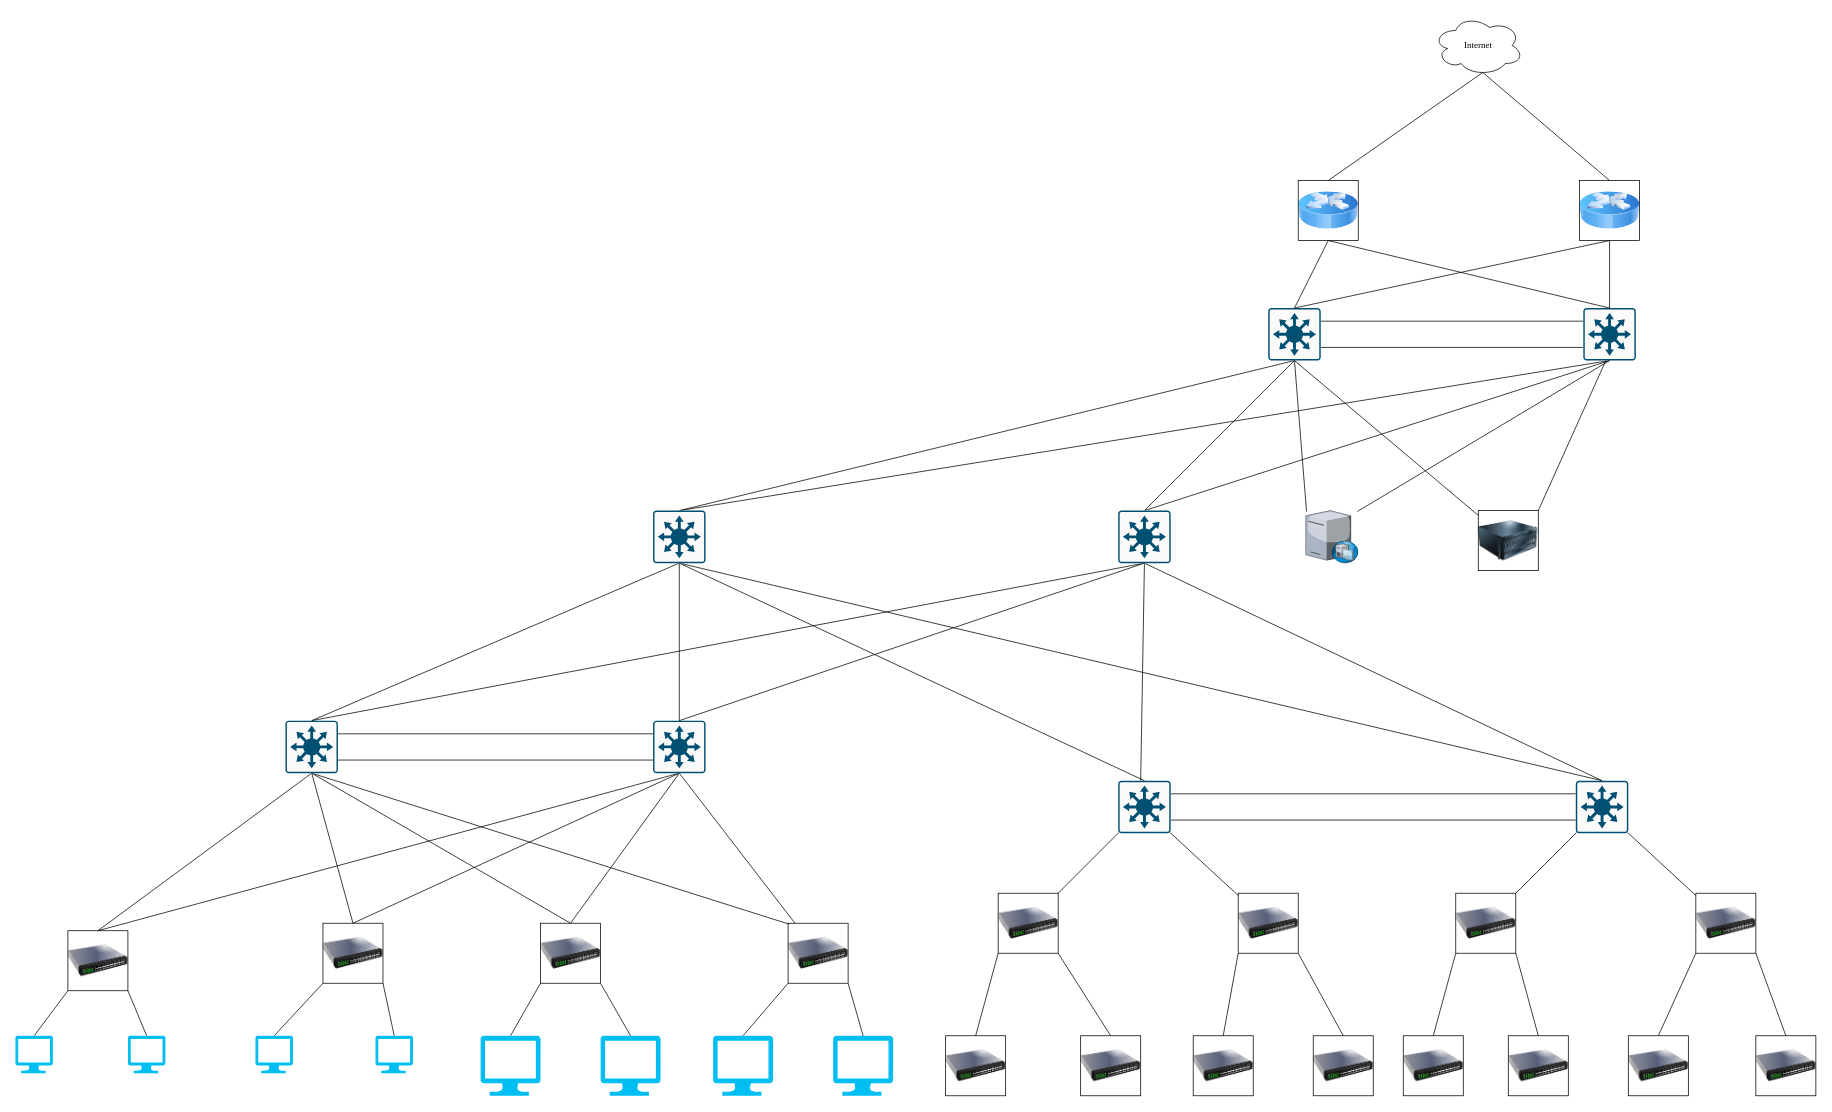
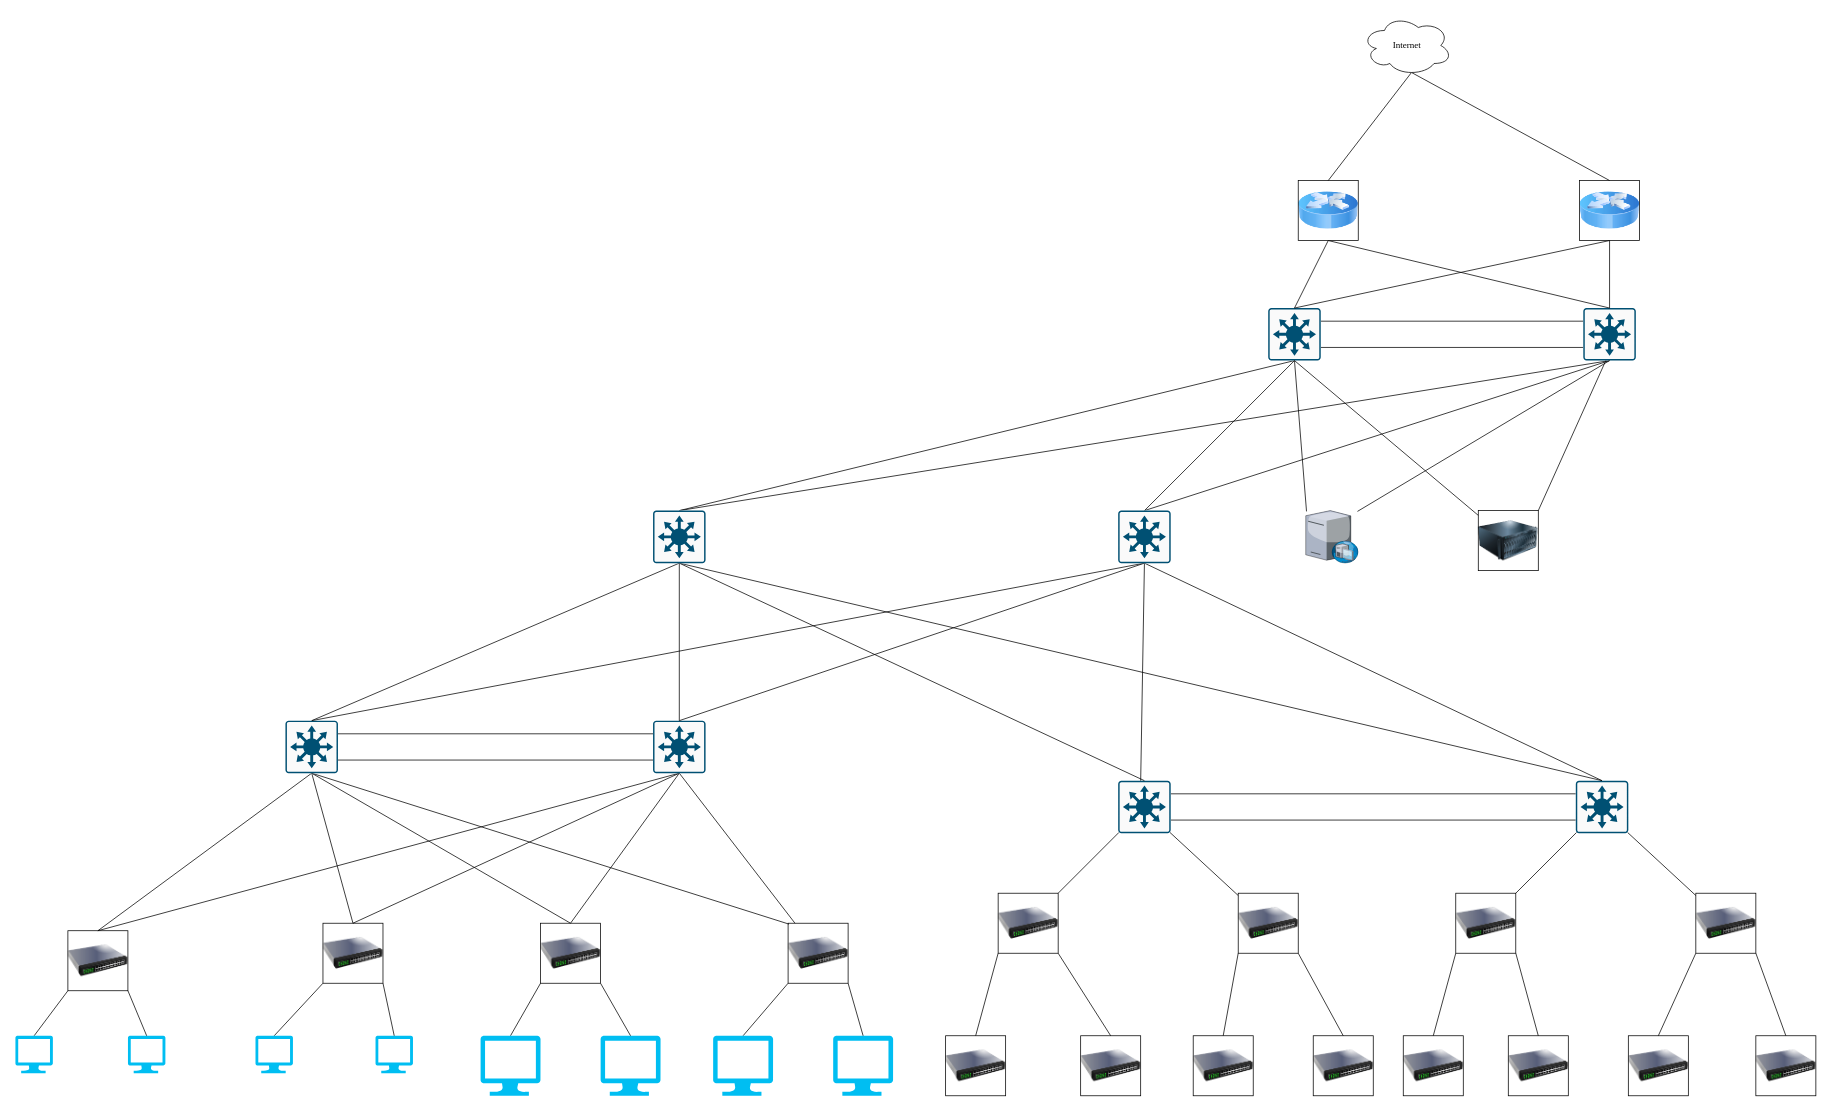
node "Internet": moved (1478, 45) -> (1407, 45)
